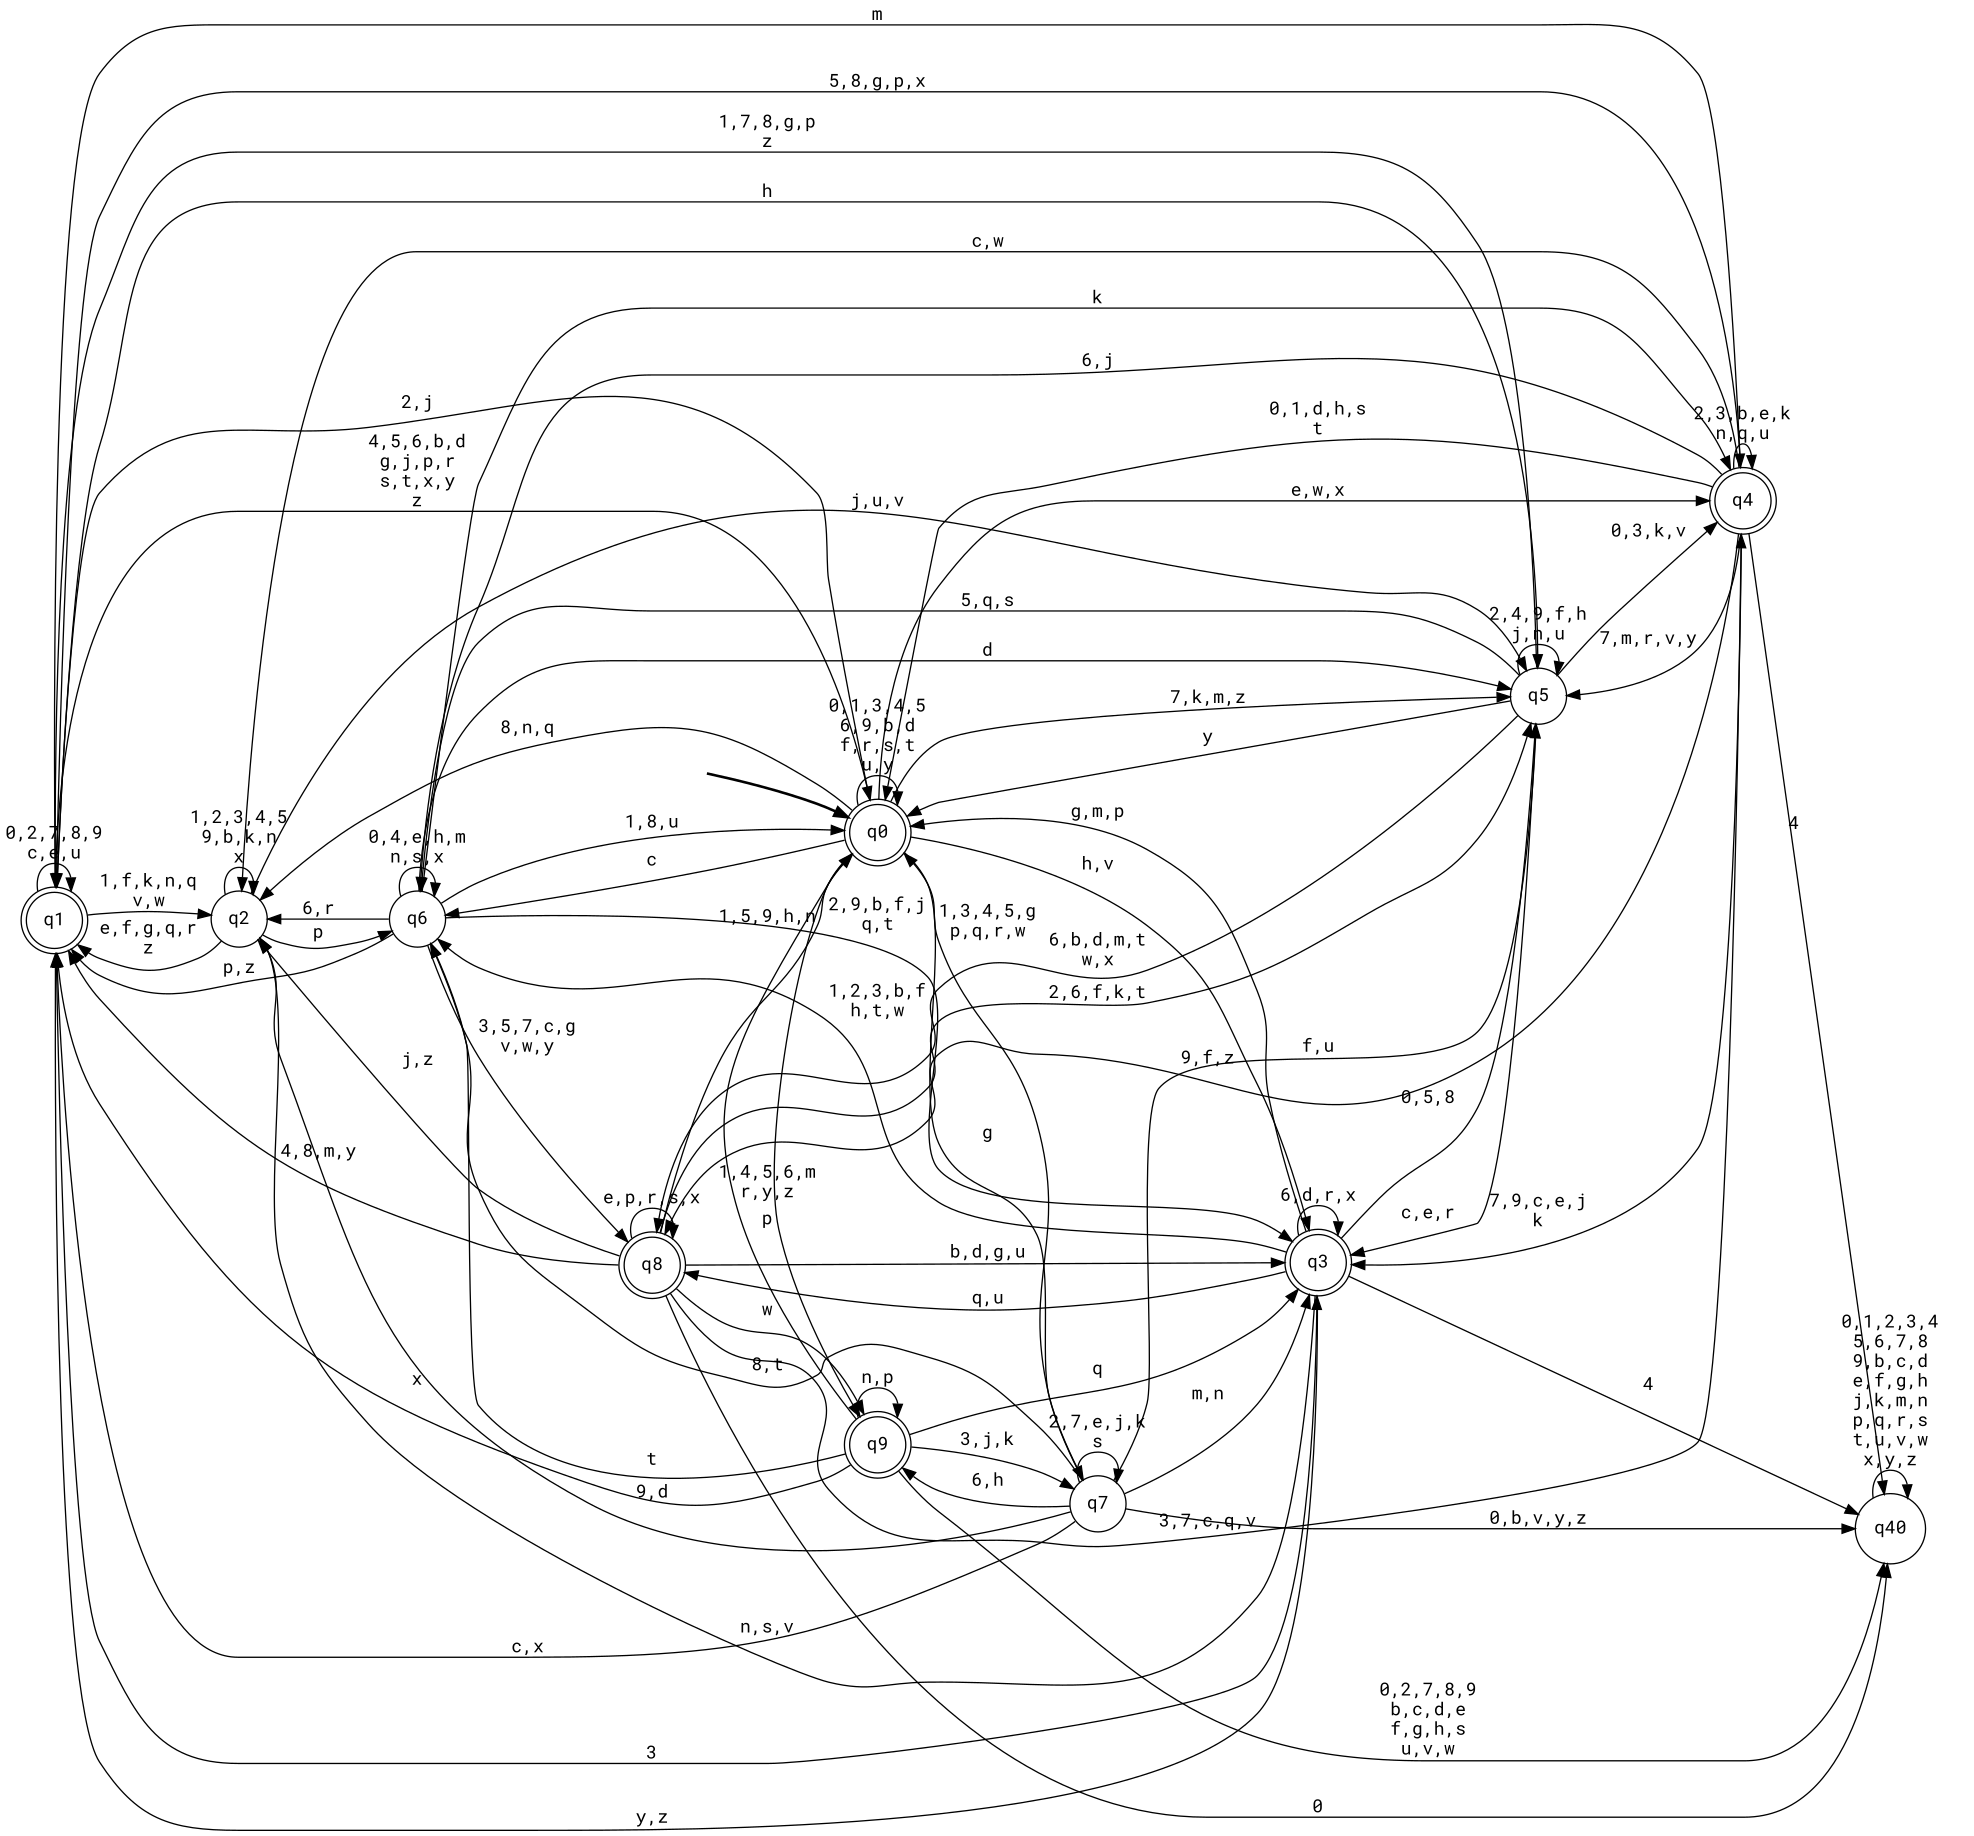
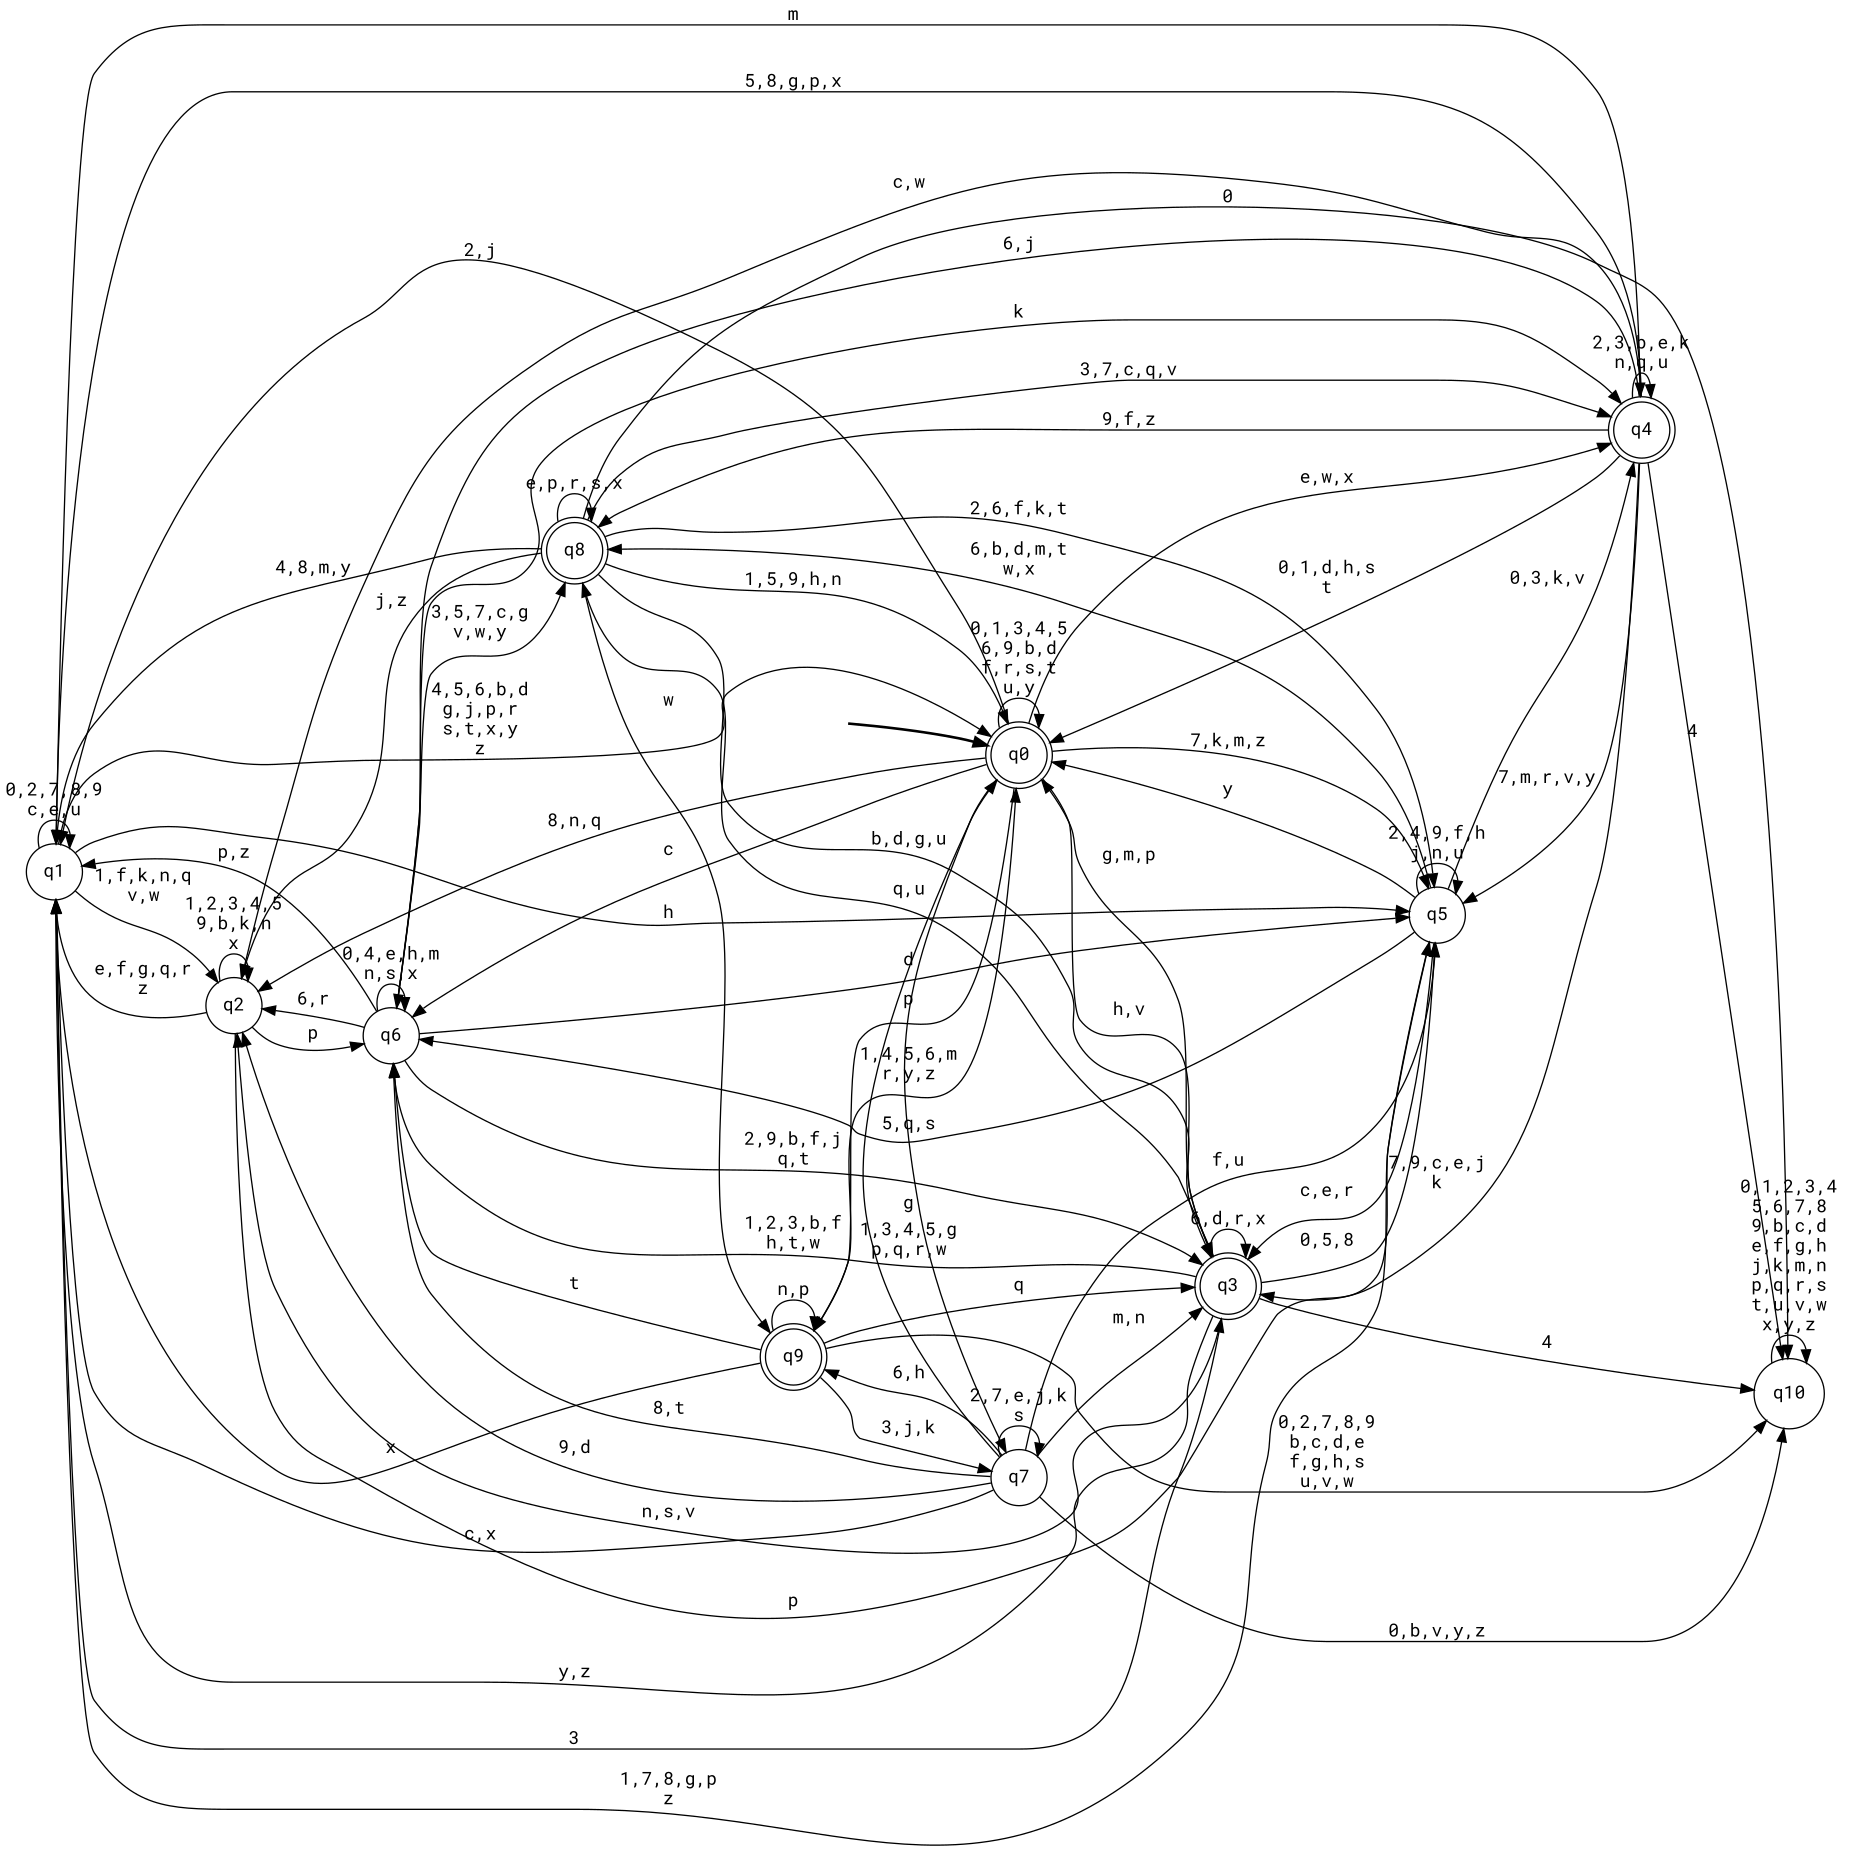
edge "q2" -> "q5": label "j,u,v" -> "p"
edge "q6" -> "q0": removed, label "1,8,u"
node "q1": shape doublecircle -> circle
node "q40": label "q40" -> "q10"
